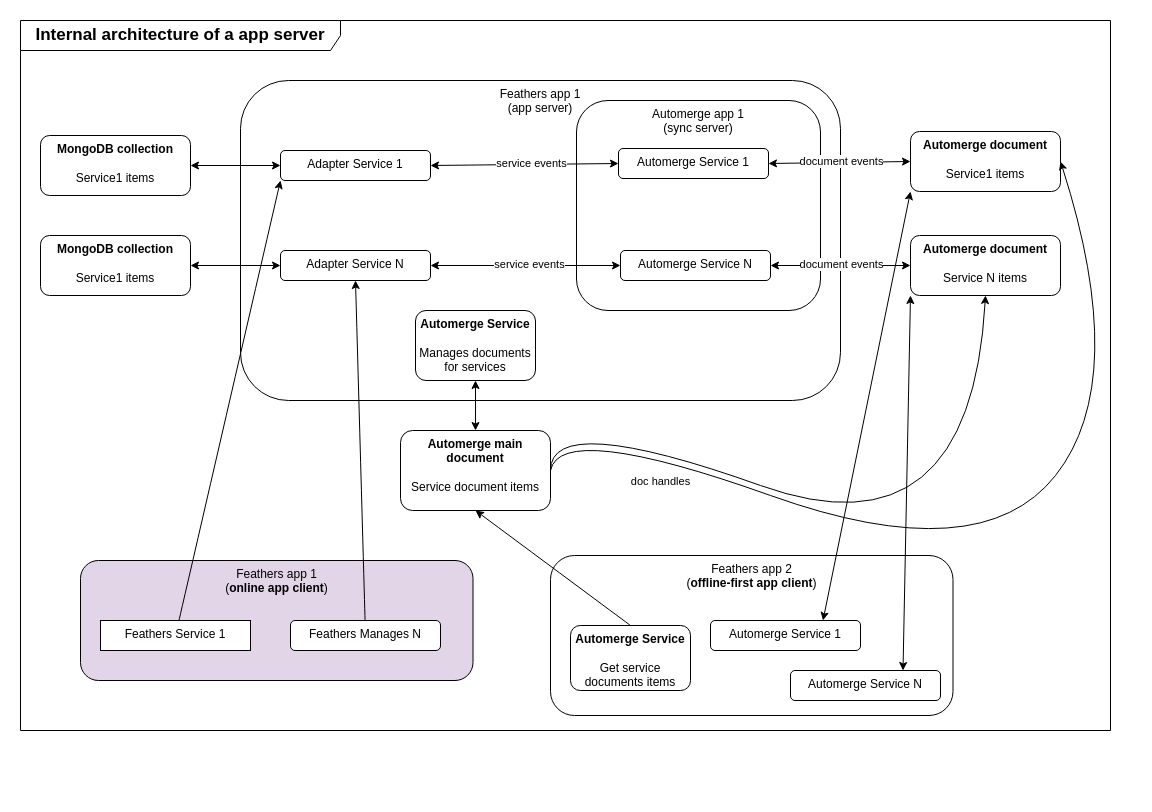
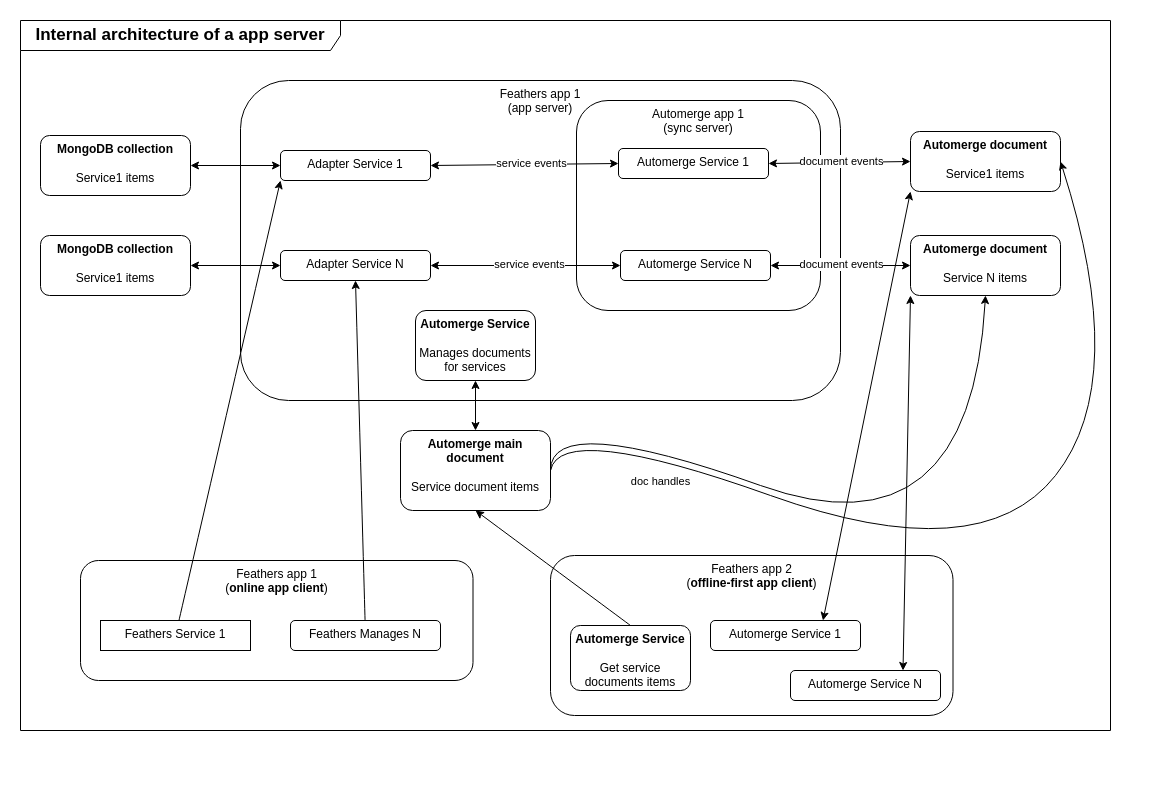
node "Feathers app 1 (online app client)": fillcolor #e1d5e7 -> #ffffff
